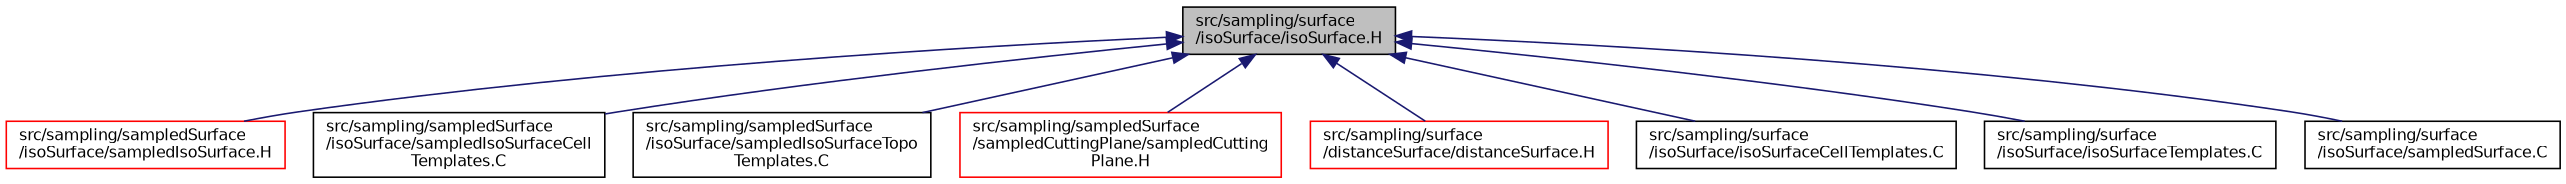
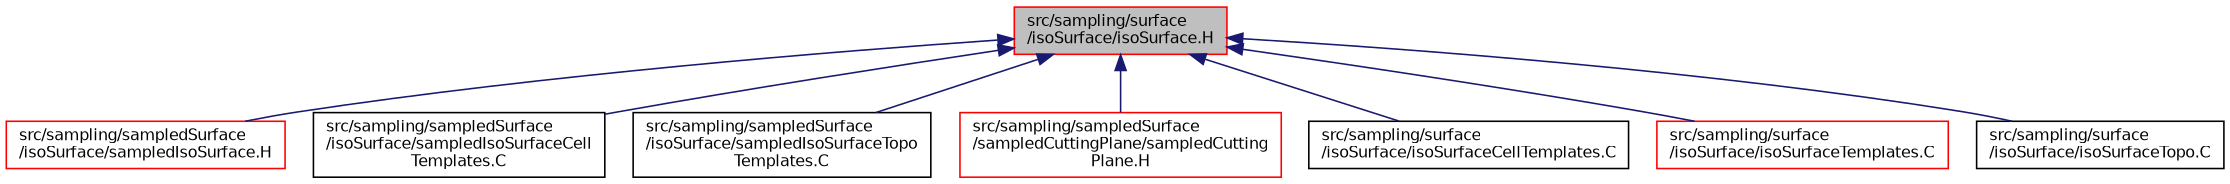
node "src/sampling/surface /isoSurface/isoSurface.H": color black -> red
node "src/sampling/surface /distanceSurface/distanceSurface.H": removed
node "src/sampling/surface /isoSurface/isoSurfaceTemplates.C": color black -> red
node "src/sampling/surface /isoSurface/sampledSurface.C": label "src/sampling/surface /isoSurface/sampledSurface.C" -> "src/sampling/surface /isoSurface/isoSurfaceTopo.C"
